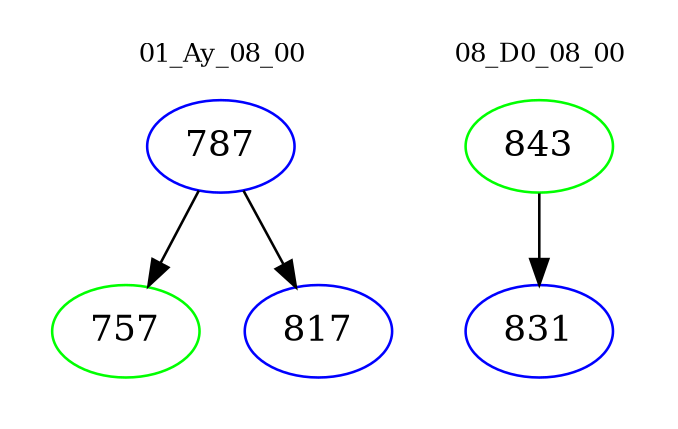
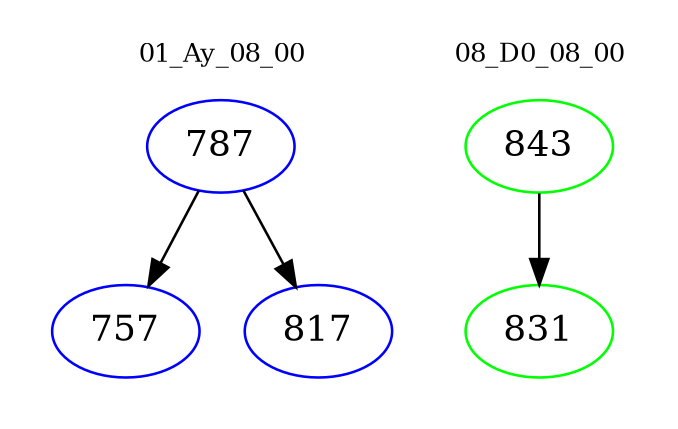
node "757": color green -> blue
node "831": color blue -> green
